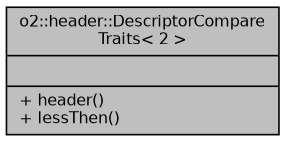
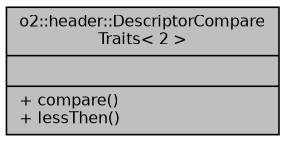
node "o2::header::DescriptorCompare": text "+ header()" -> "+ compare()"
